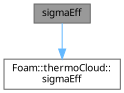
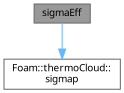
node "Foam::thermoCloud:: sigmaEff": label "Foam::thermoCloud:: sigmaEff" -> "Foam::thermoCloud:: sigmap"
